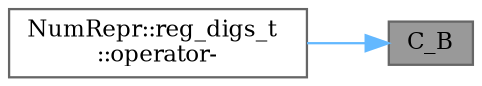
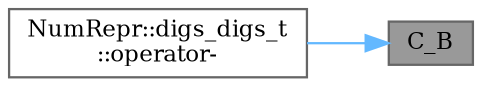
node "NumRepr::reg_digs_t ::operator-": label "NumRepr::reg_digs_t ::operator-" -> "NumRepr::digs_digs_t ::operator-"
